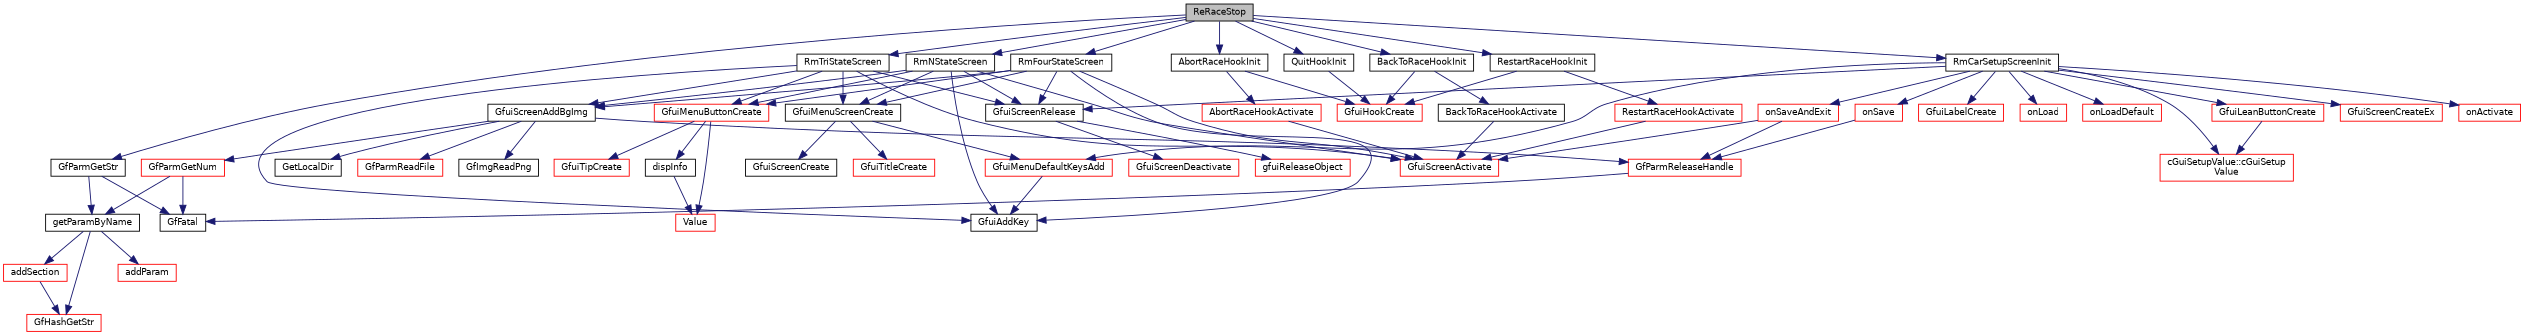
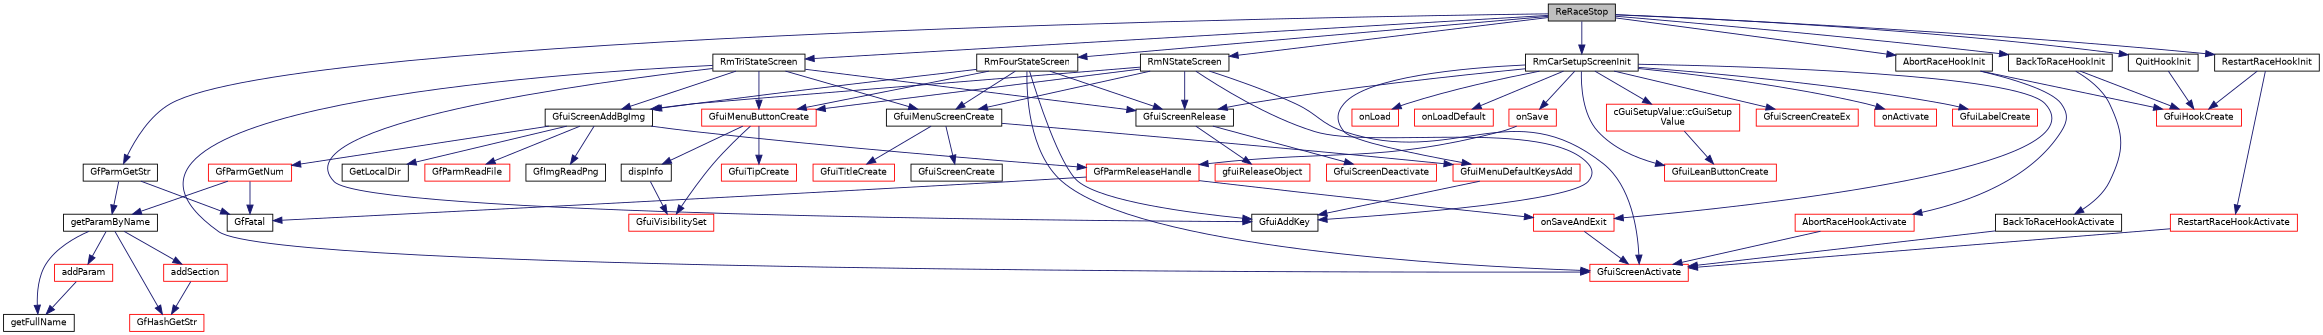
edge "GfuiLeanButtonCreate" -> "cGuiSetupValue::cGuiSetup Value": reversed
edge "onSaveAndExit" -> "GfParmReleaseHandle": reversed
node "Value": label "Value" -> "GfuiVisibilitySet"
node "getFullName": added
